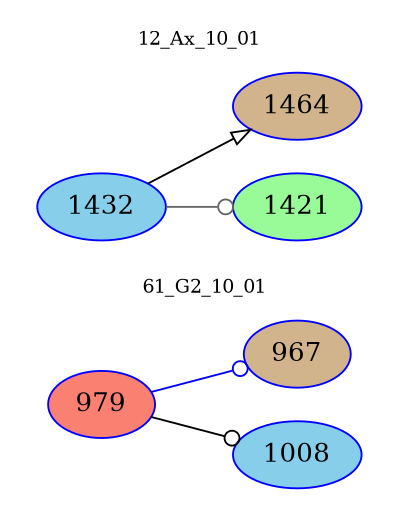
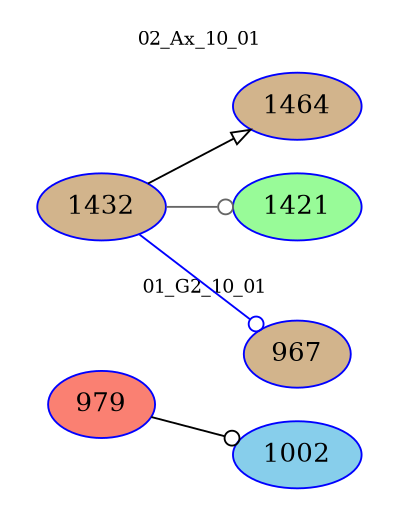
cluster "12_Ax_10_01": label "12_Ax_10_01" -> "02_Ax_10_01"
node "1432": fillcolor skyblue -> tan
cluster "61_G2_10_01": label "61_G2_10_01" -> "01_G2_10_01"
edge "979" -> "967": now "1432" -> "967"
node "1008": label "1008" -> "1002"
